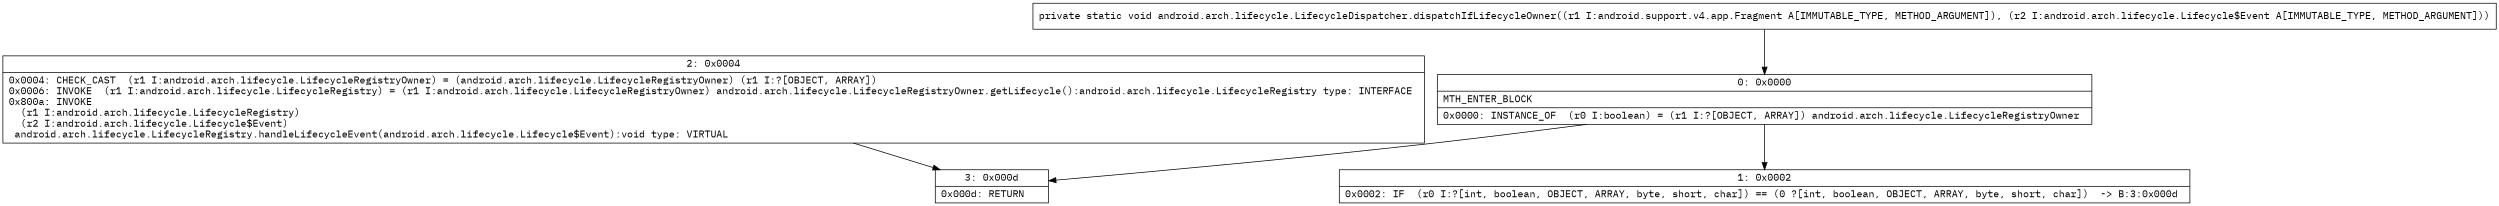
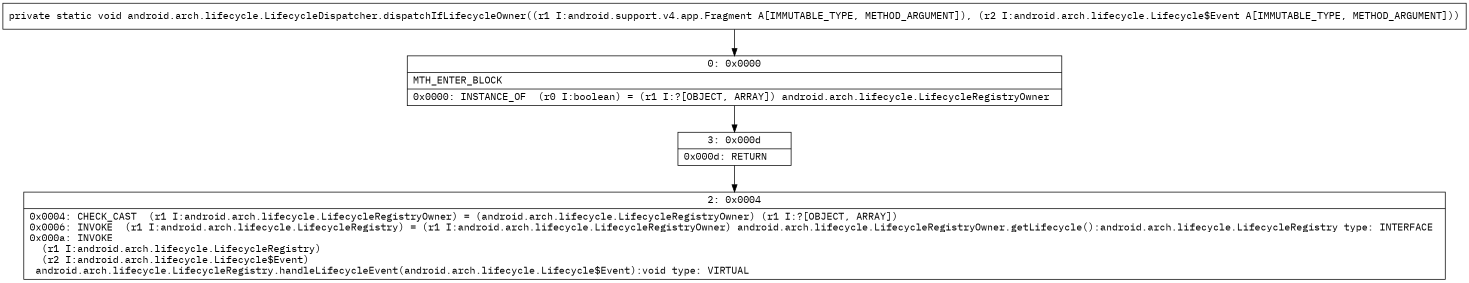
node "2: 0x0004": text "0x800a: INVOKE" -> "0x000a: INVOKE"
edge "2: 0x0004" -> "3: 0x000d": reversed
node "1: 0x0002": removed
